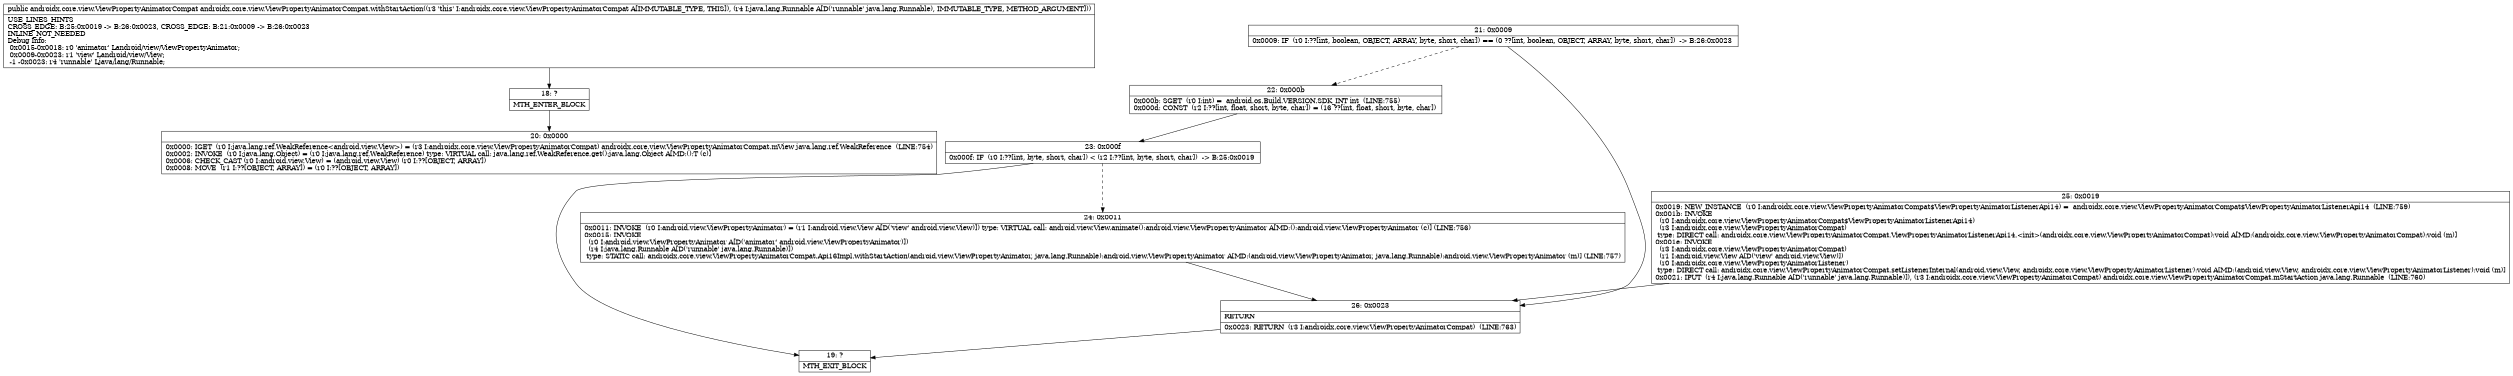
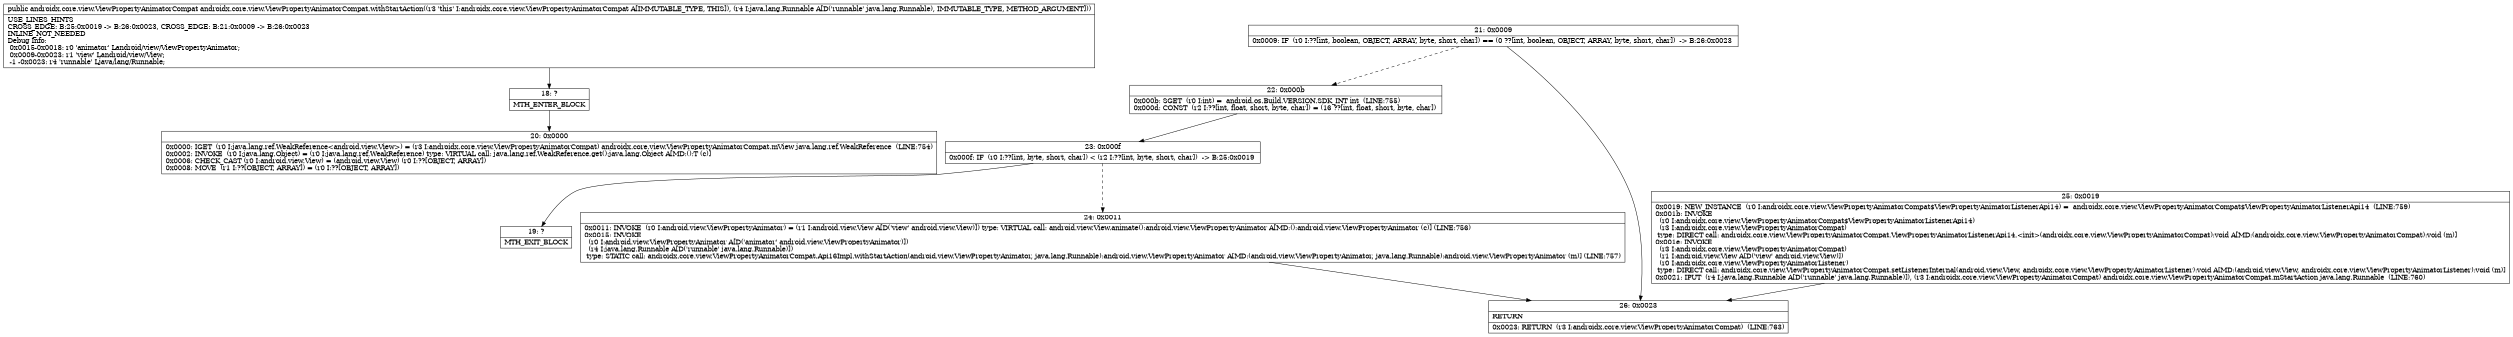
edge "26: 0x0023" -> "19: ?": removed
